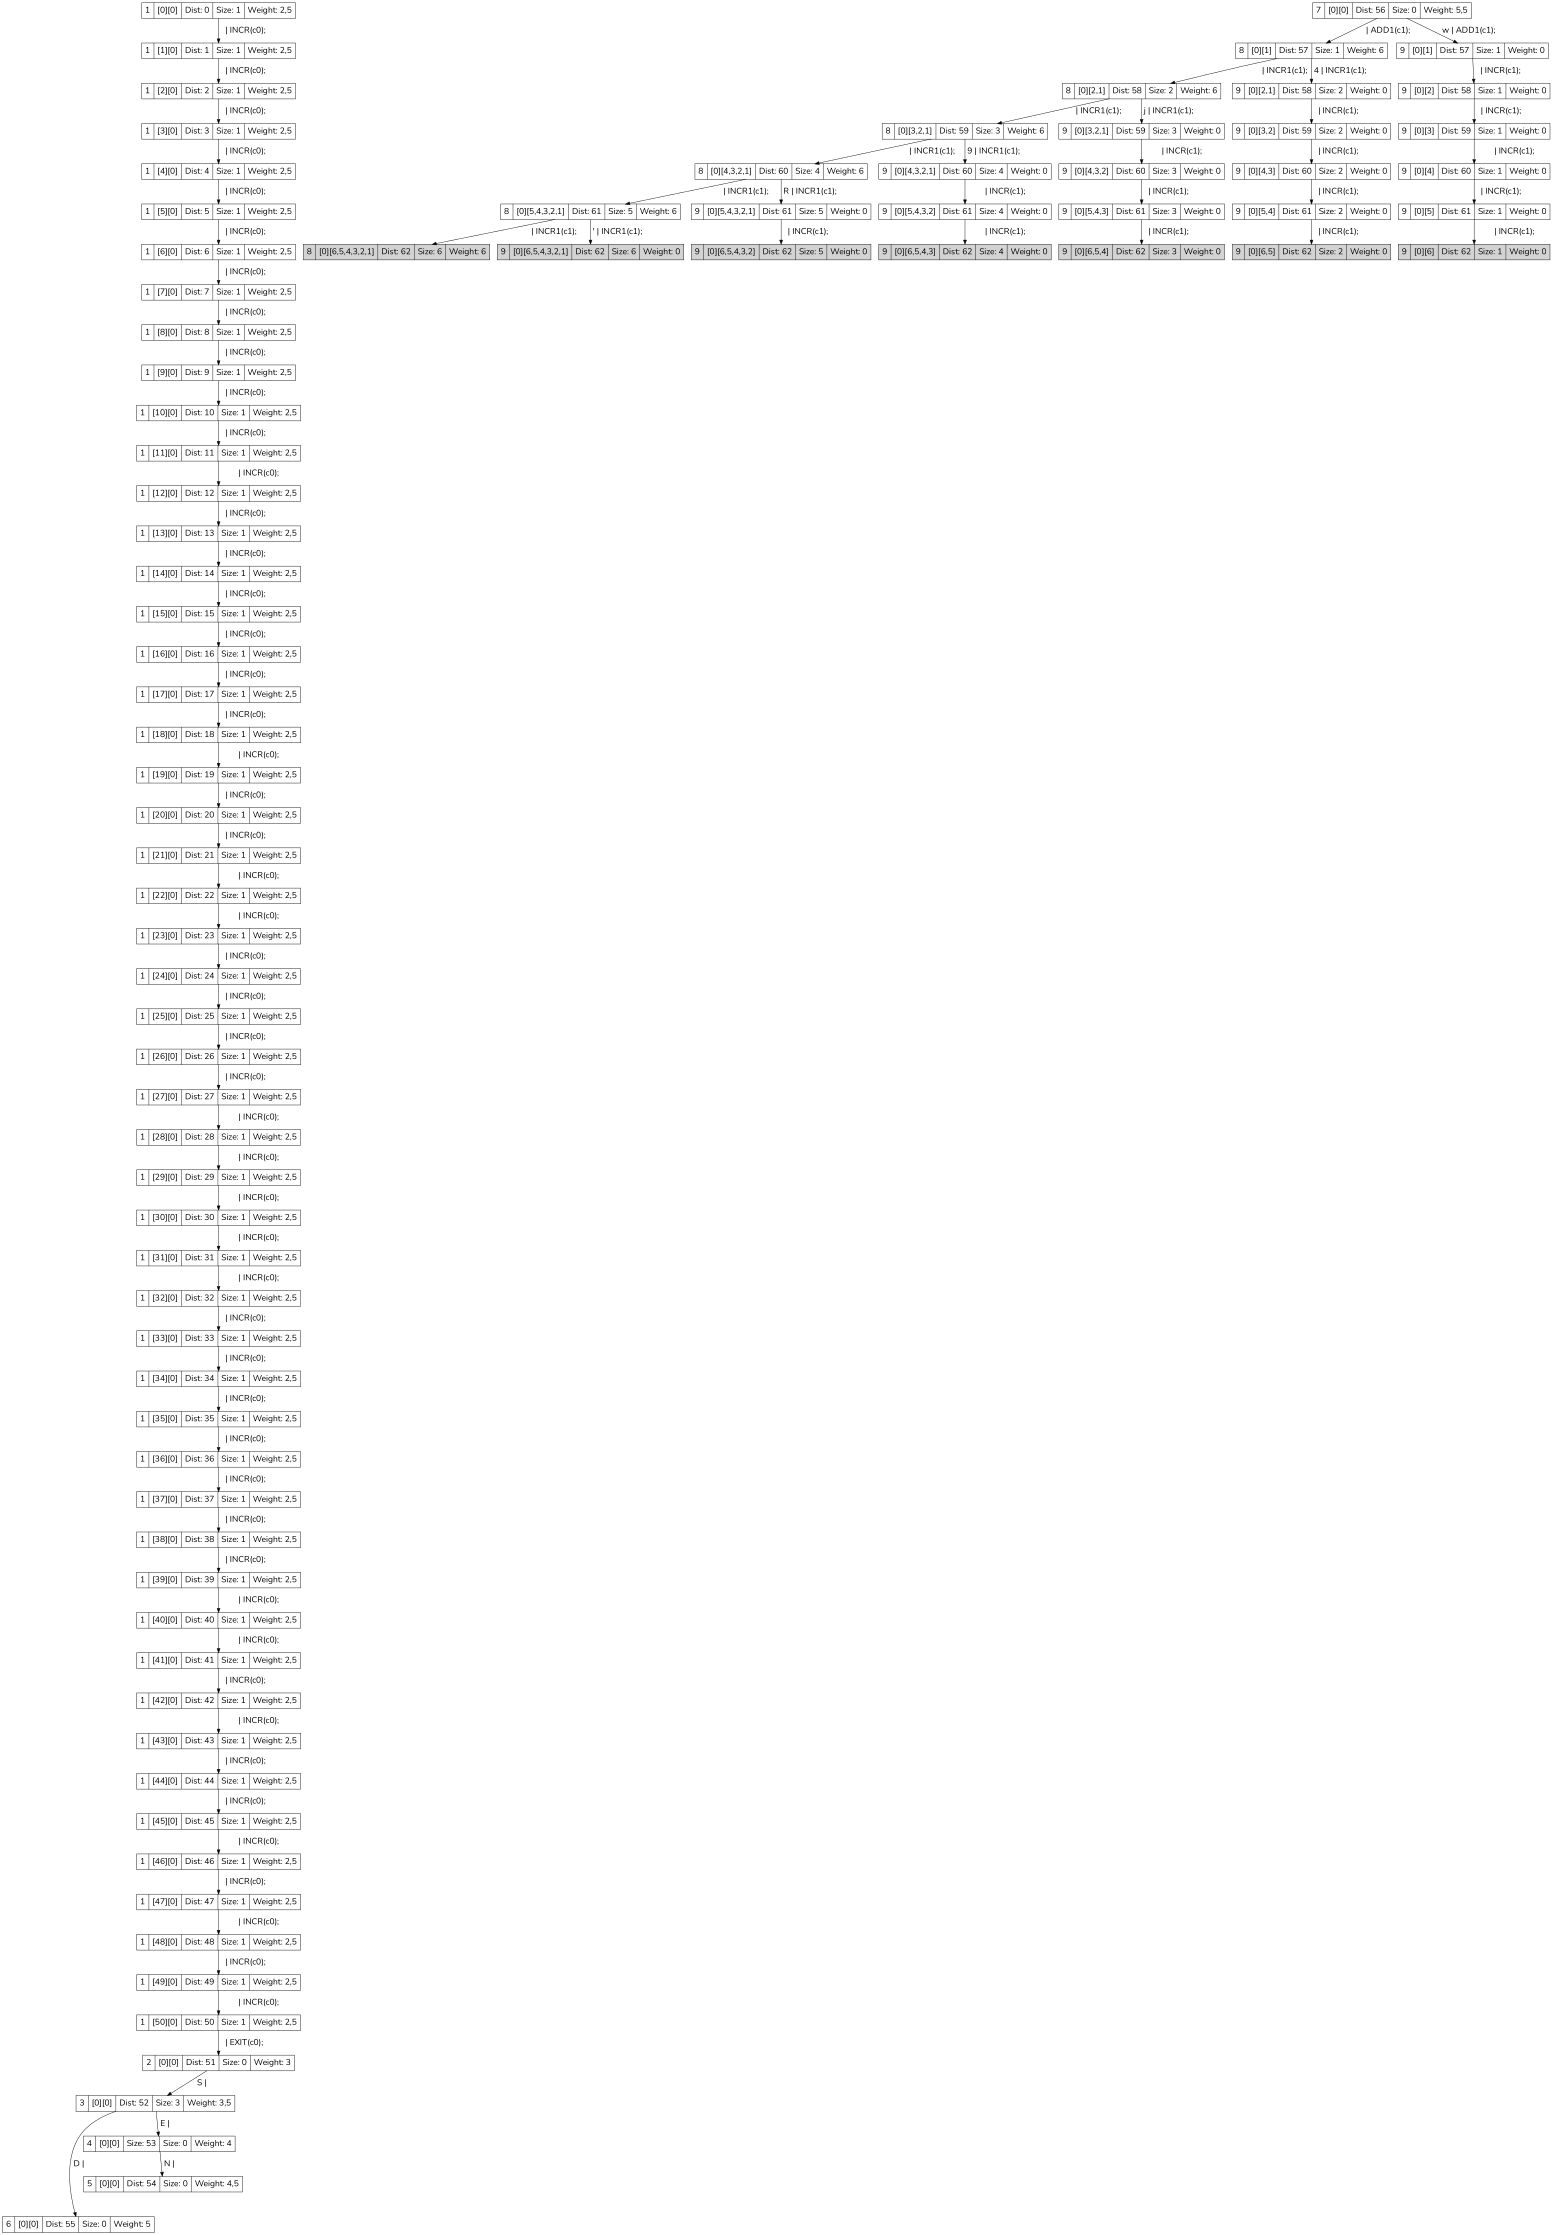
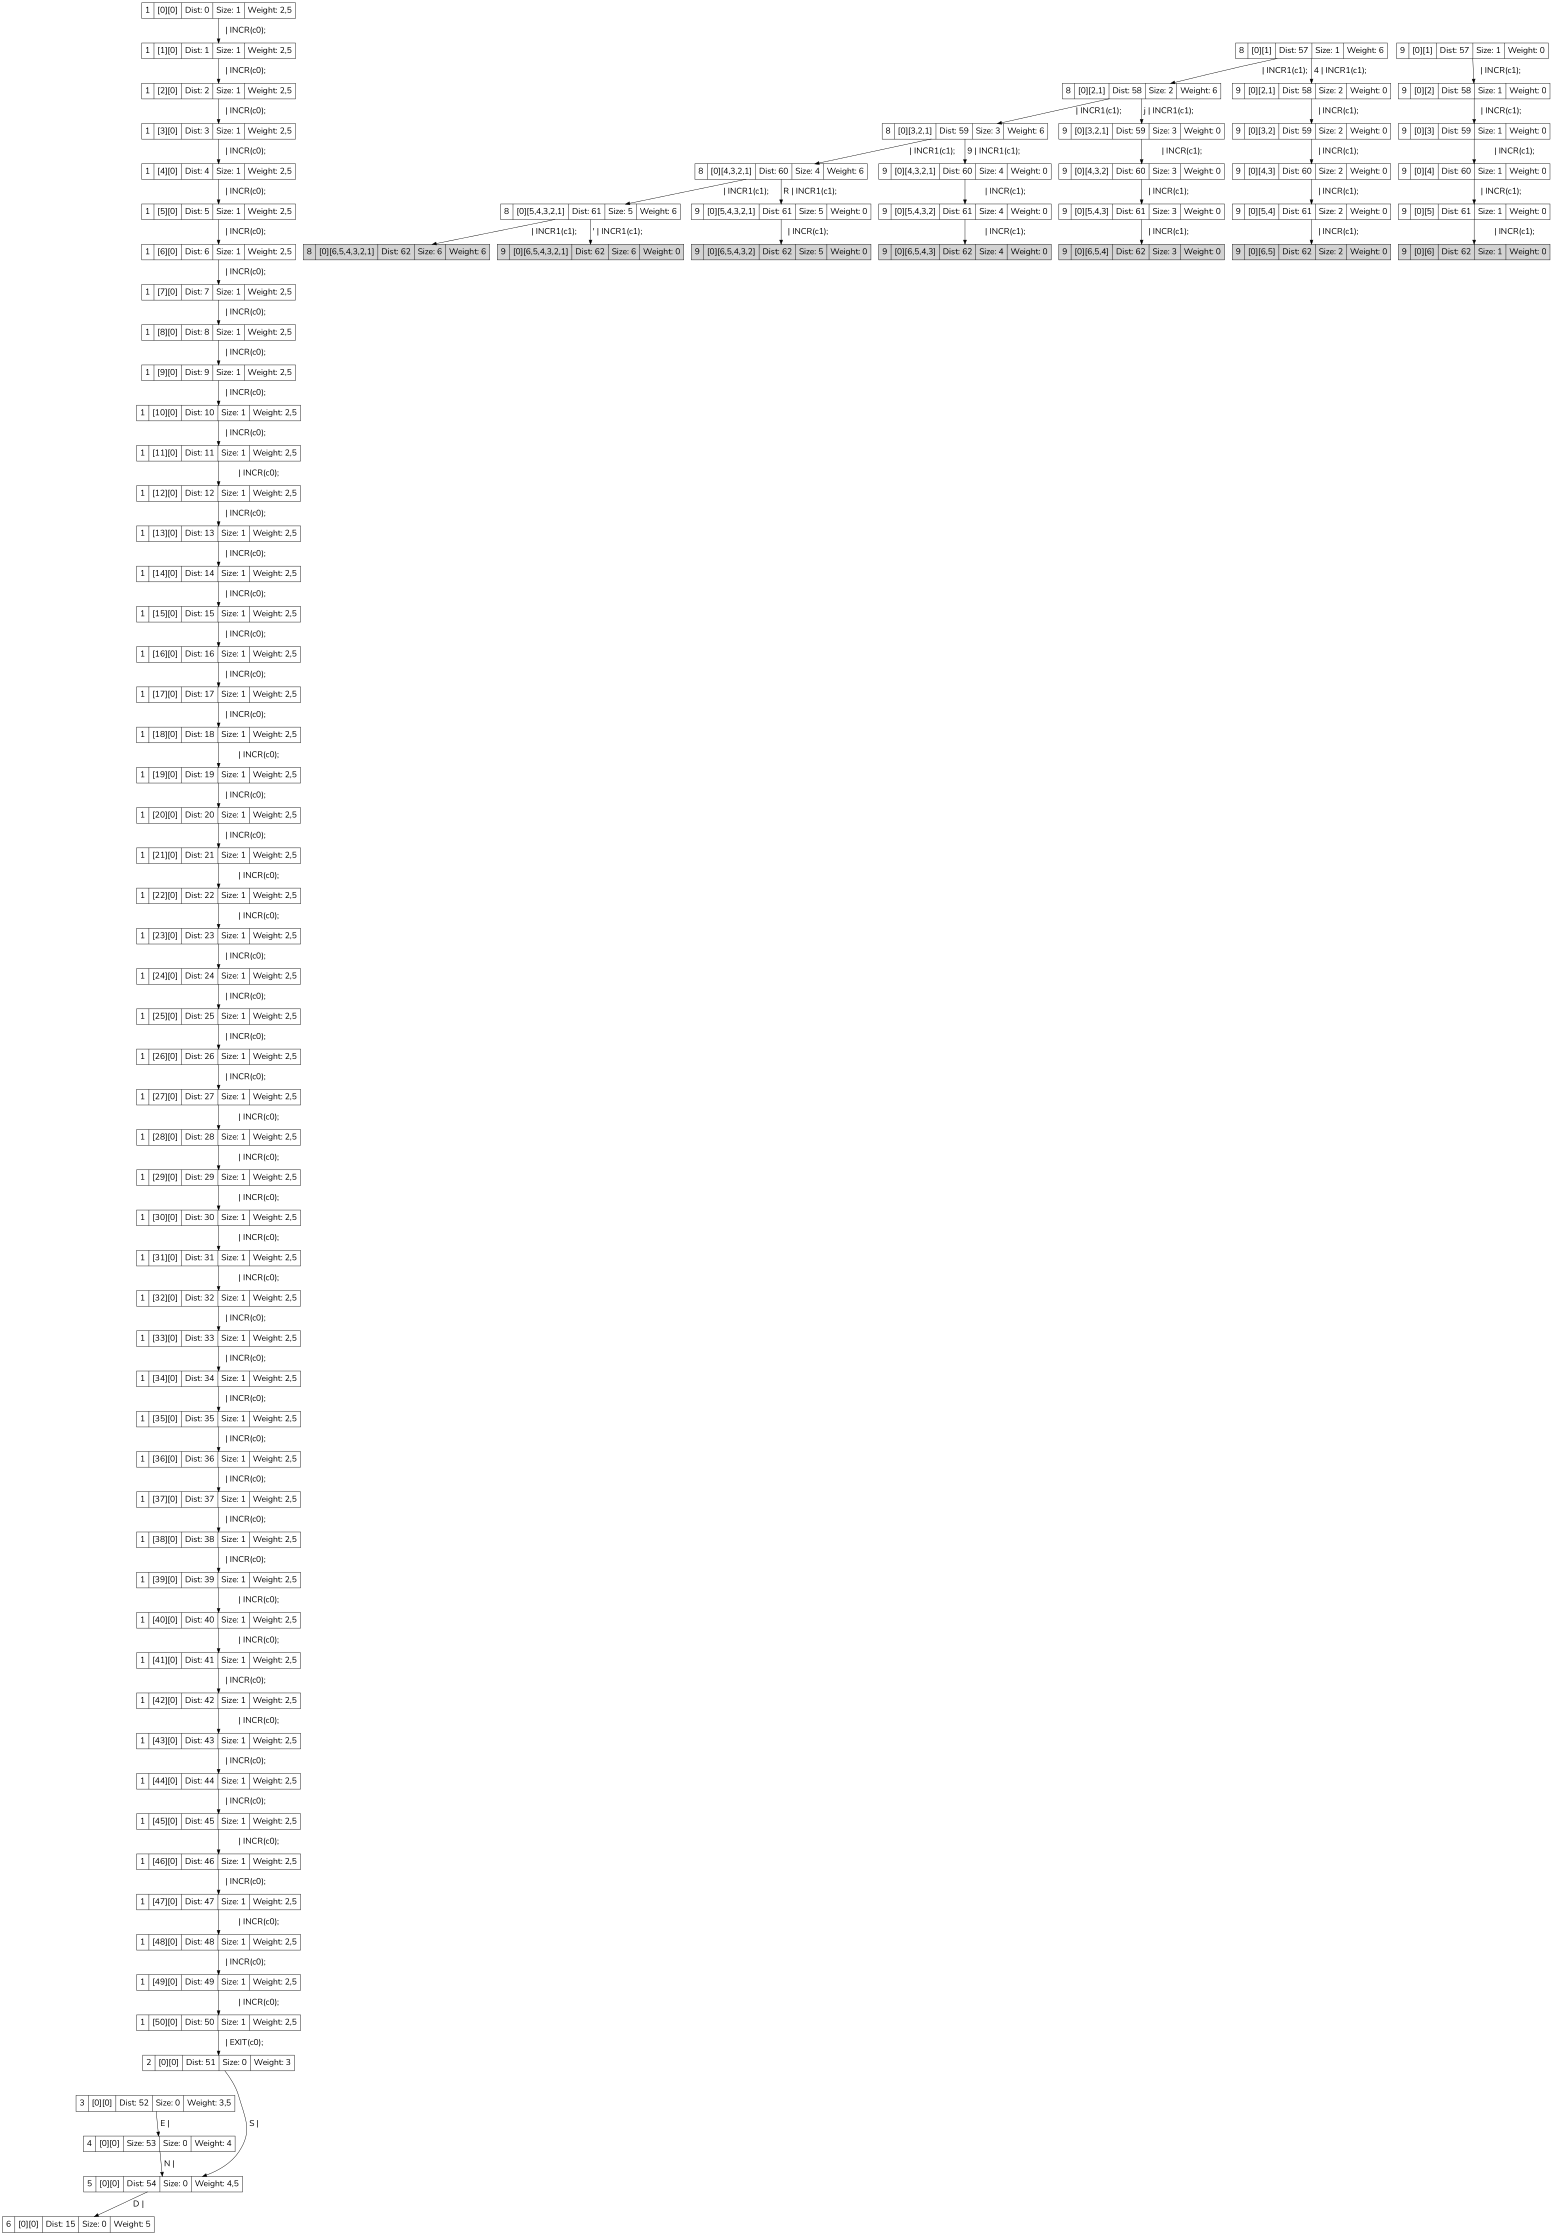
node "7": removed
edge "2" -> "3": now "2" -> "5"
node "3": text "Size: 3" -> "Size: 0"
edge "3" -> "6": now "5" -> "6"
node "6": text "Dist: 55" -> "Dist: 15"
